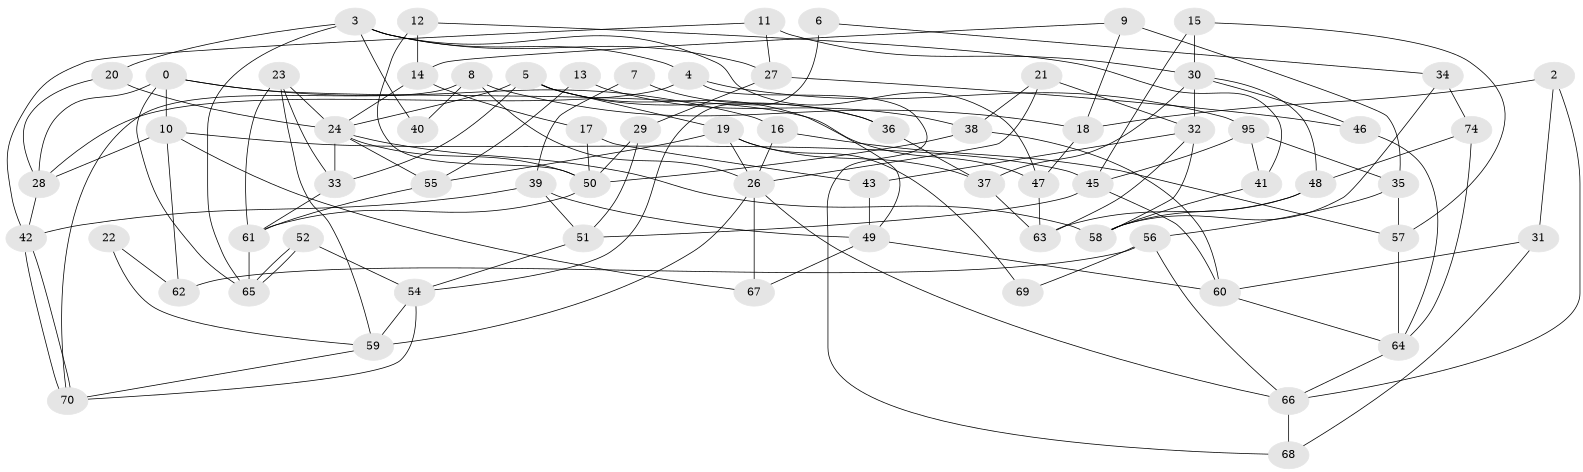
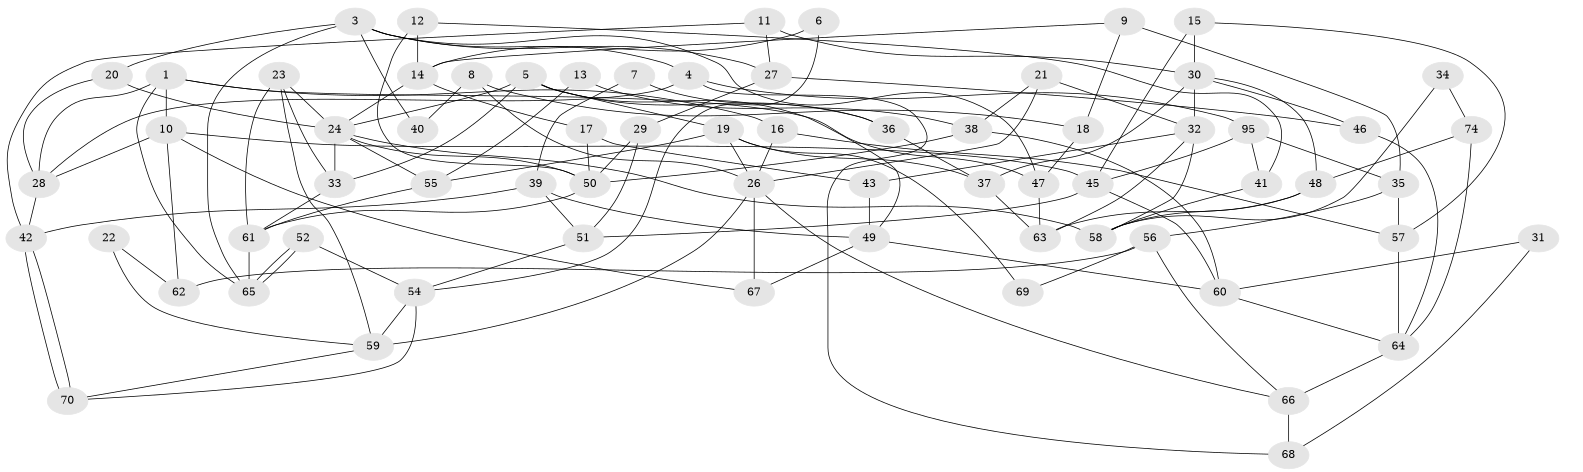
edge "6" -- "34": now "6" -- "14"
node "0": label "0" -> "1"
node "2": removed
edge "8" -- "70": removed
